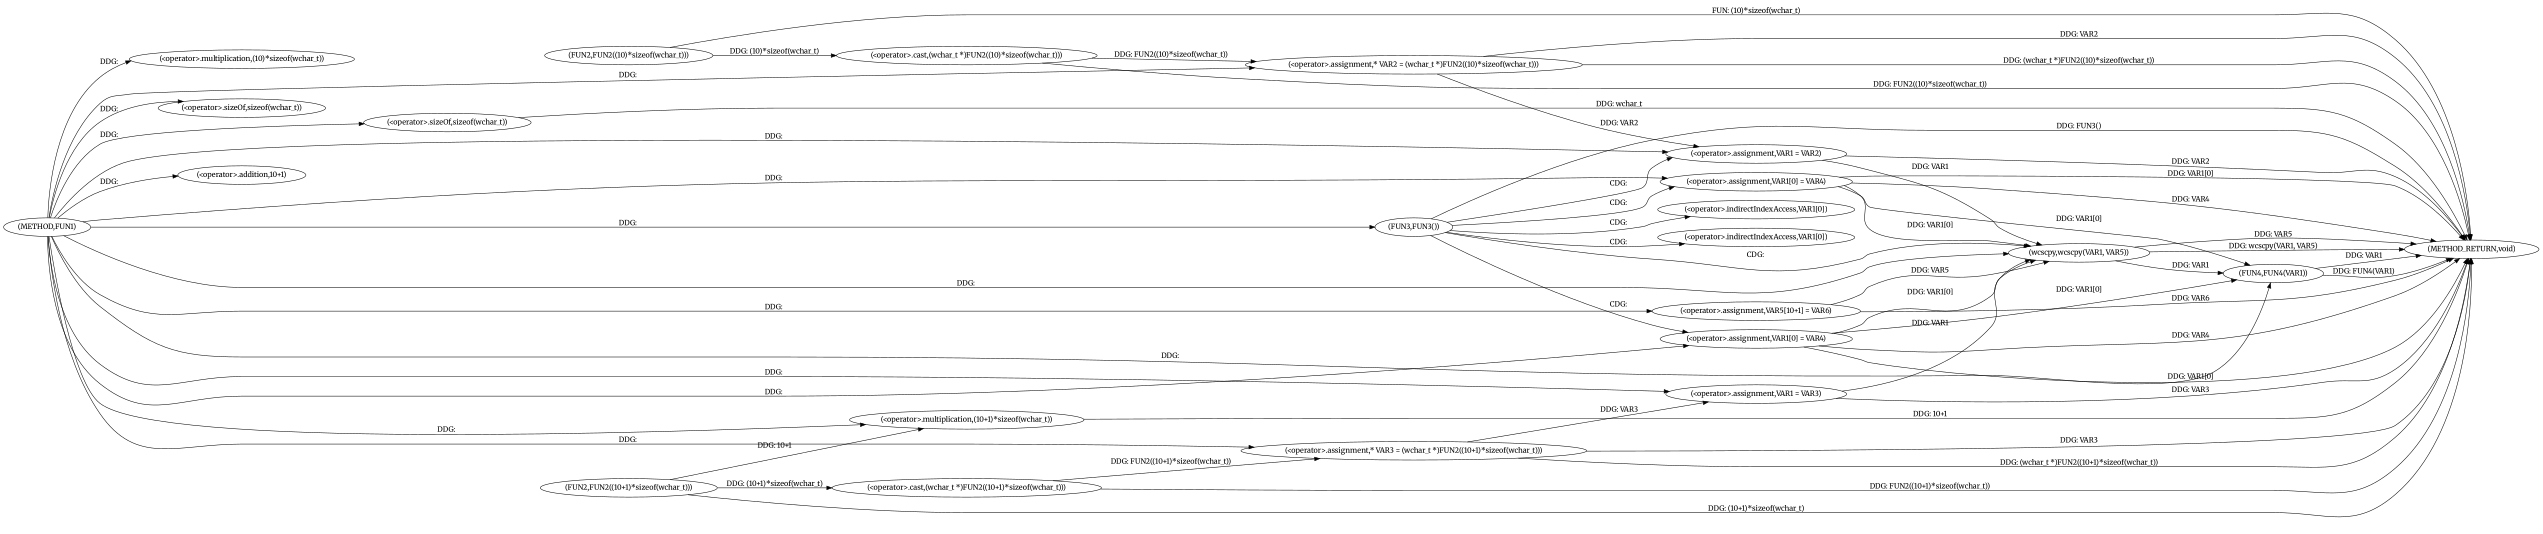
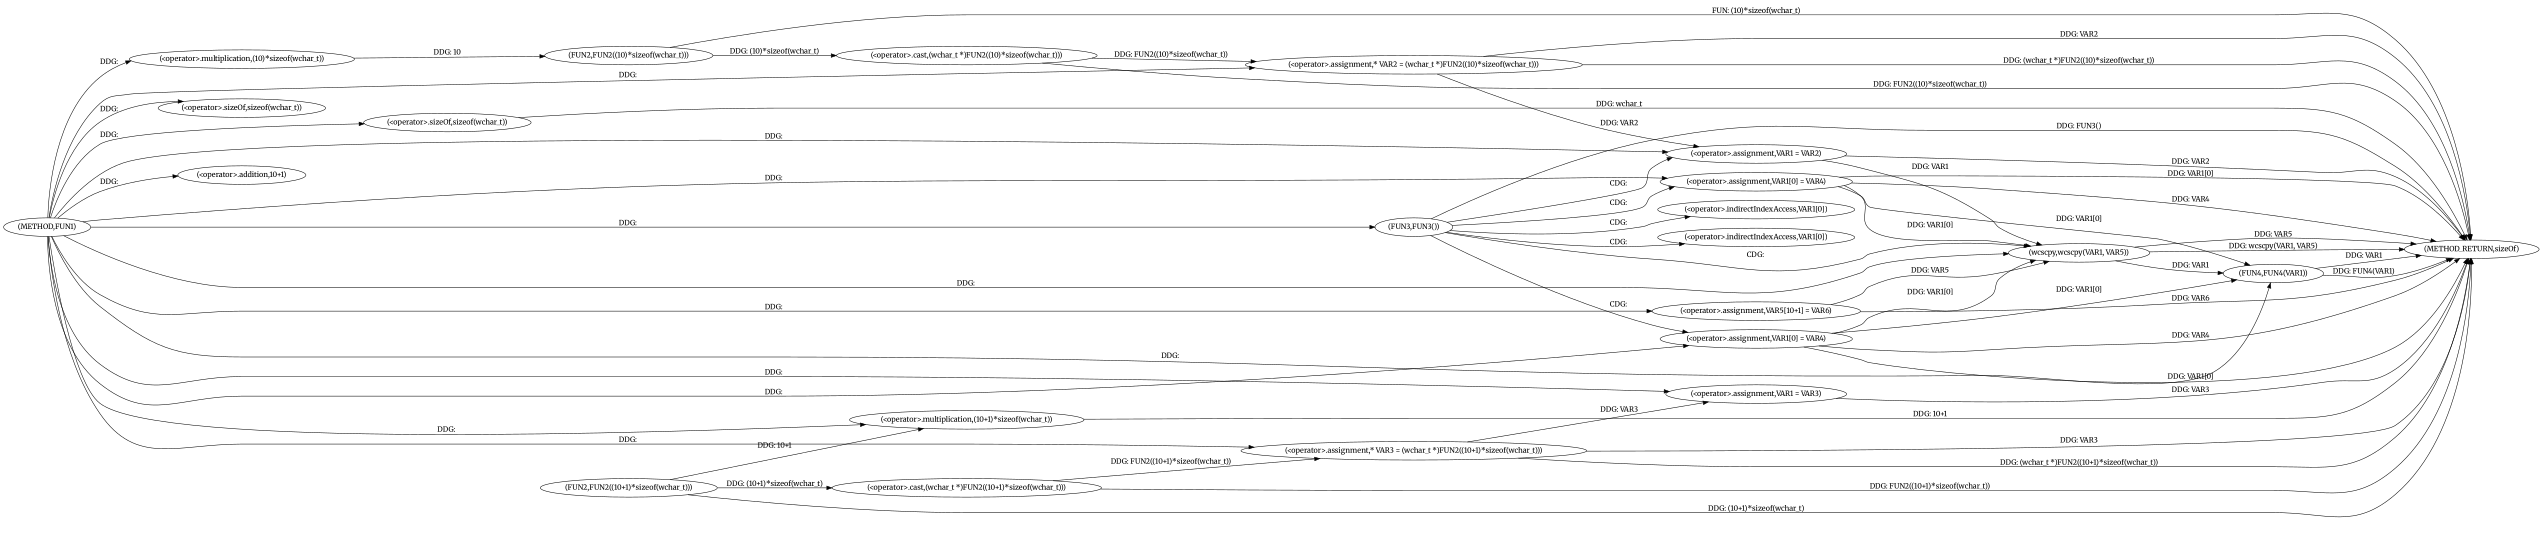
edge "(<operator>.multiplication,(10)*sizeof(wchar_t))" -> "(FUN2,FUN2((10)*sizeof(wchar_t)))": added, label "DDG: 10"
node "(METHOD_RETURN,void)": label "(METHOD_RETURN,void)" -> "(METHOD_RETURN,sizeOf)"
edge "(<operator>.assignment,VAR1 = VAR3)" -> "(wcscpy,wcscpy(VAR1, VAR5))": removed, label "DDG: VAR1"
